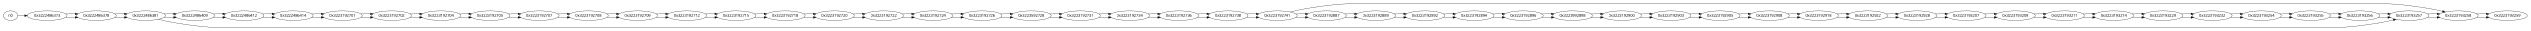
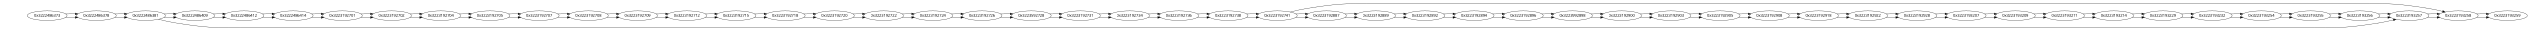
node "n0": removed
